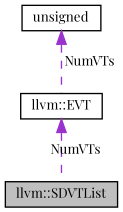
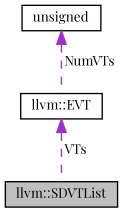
edge "llvm::SDVTList" -> "llvm::EVT": label " NumVTs" -> " VTs"
